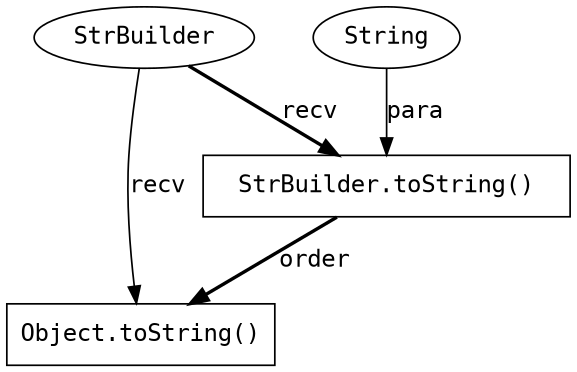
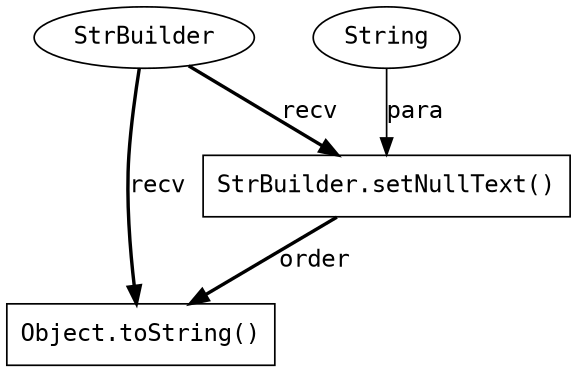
edge "StrBuilder" -> "Object.toString()": style solid -> bold
node "StrBuilder.toString()": label "StrBuilder.toString()" -> "StrBuilder.setNullText()"
